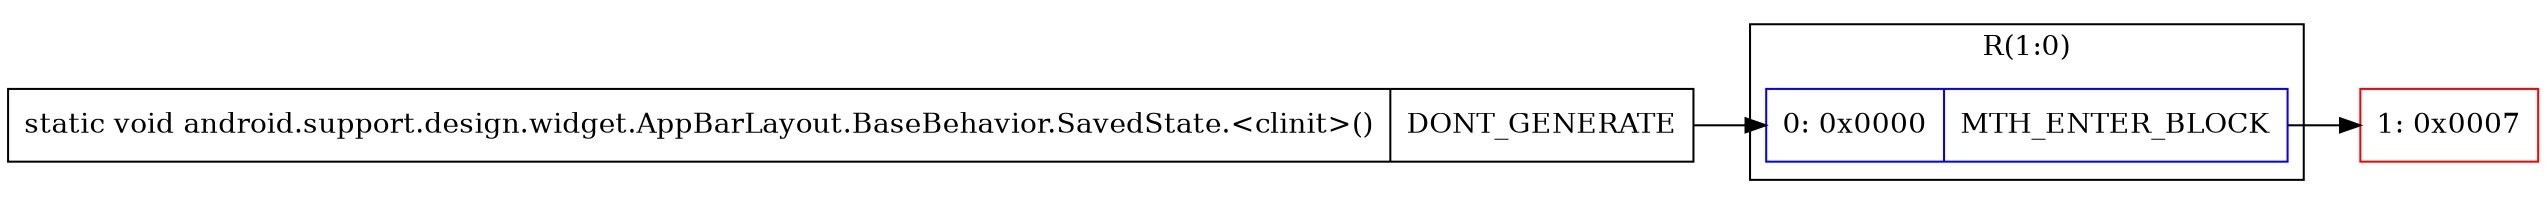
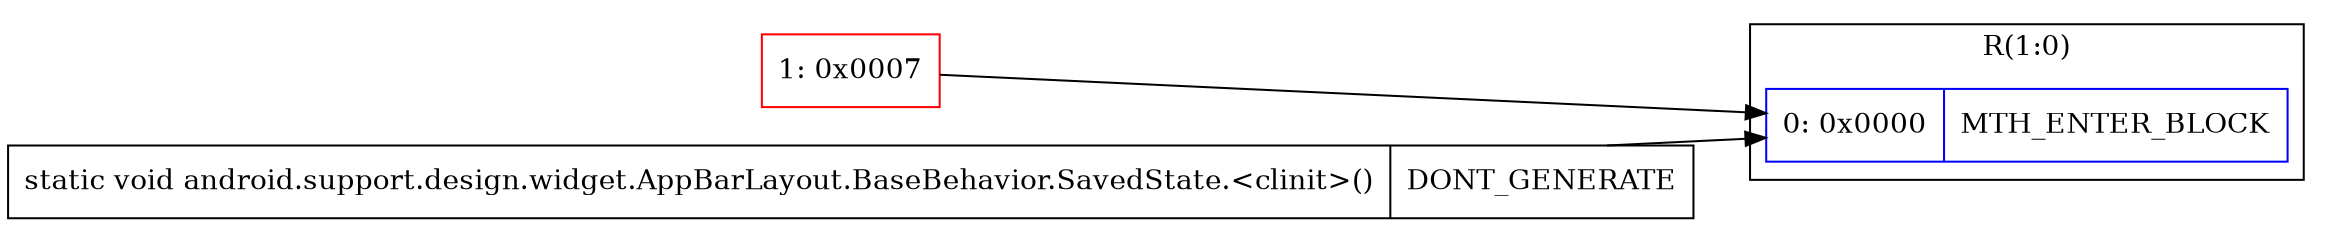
edge "0: 0x0000" -> "1: 0x0007": reversed
